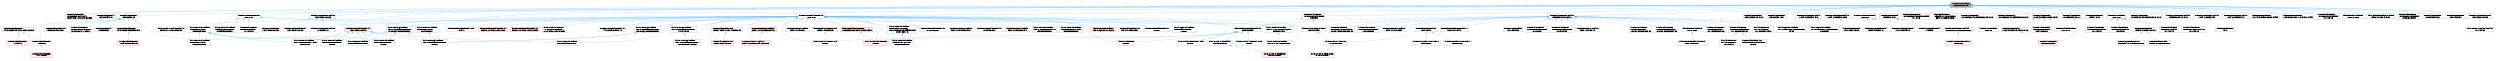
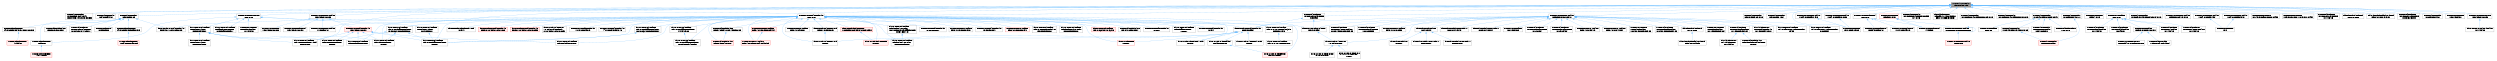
node "smacc2::ISmaccClientBehavior ::runtimeConfigure": added
node "smacc2::SmaccClientBehavior ::onExit": added
node "cl_ros_timer::CbTimerCountdown Once::onTimerTick": added
node "smacc2::SmaccAsyncClient Behavior::onFinished": added
node "cl_multirole_sensor ::ClMultiroleSensor ::onMessageTimeout": label "cl_multirole_sensor ::ClMultiroleSensor ::onMessageTimeout" -> "cl_multirole_sensor ::ISmaccClientBehavior ::onMessageTimeout"
edge "smacc2::SignalDetector ::pollOnce" -> "smacc2::SignalDetector ::findUpdatableClientsAndComponents": now "smacc2::SignalDetector ::pollOnce" -> "smacc2::ISmaccComponent ::getName"
edge "cl_move_group_interface ::CbExecuteLastTrajectory ::onEntry" -> "smacc2::introspection ::demangleType": now "cl_nav2z::CbNav2ZClientBehavior Base::isOwnActionResponse" -> "smacc2::introspection ::demangleType"
node "cl_ros_timer::CbTimer ::onEntry": added
node "cl_keyboard::CbDefaultKeyboard Behavior::onEntry": label "cl_keyboard::CbDefaultKeyboard Behavior::onEntry" -> "cl_keyboard::CbDefaultKeyboard Behavior::multirole"
node "smacc2::ClientHandler ::createNamedComponent": label "smacc2::ClientHandler ::createNamedComponent" -> "smacc2::ClientHandler ::waitFutureIfNotFinished"
node "cl_nav2z::CbNavigateNext WaypointUntilReached:: onEntry": added
